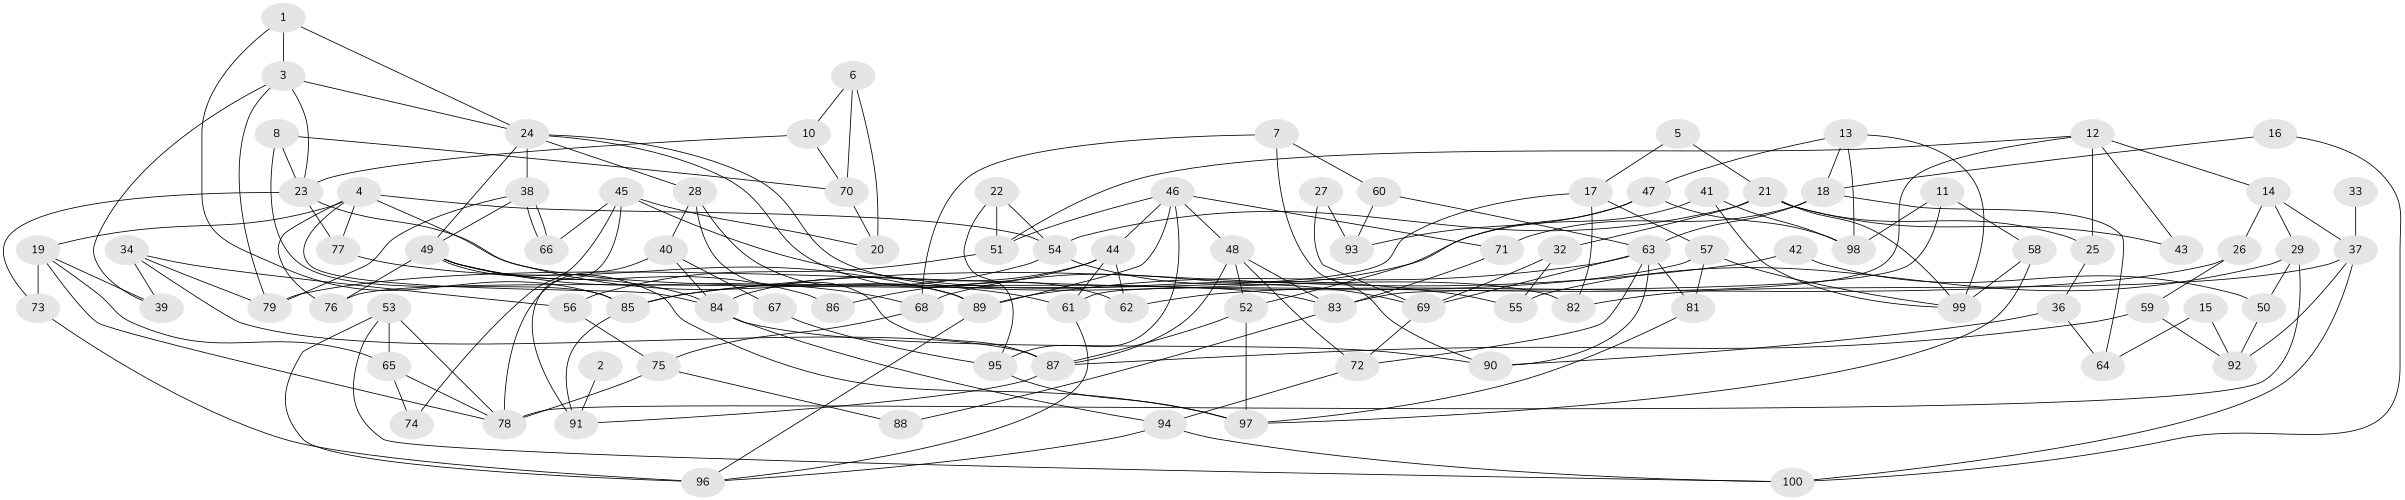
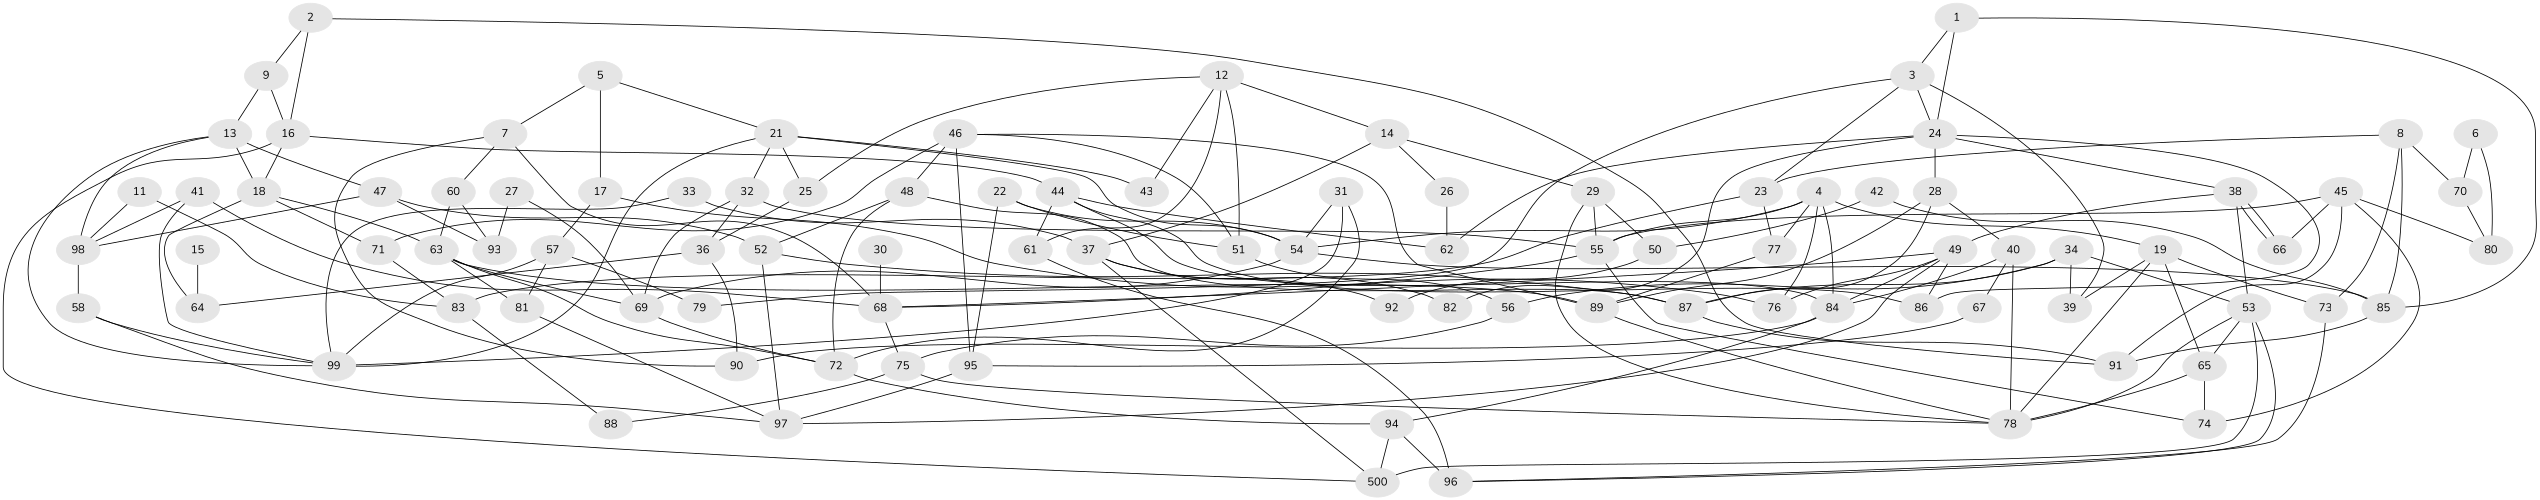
node "9": added
edge "2" -- "16": added
edge "5" -- "7": added
node "10": removed
edge "24" -- "49": now "24" -- "86"
node "31": added
edge "23" -- "73": now "8" -- "73"
edge "33" -- "99": added
edge "11" -- "58": now "98" -- "58"
edge "46" -- "44": now "16" -- "44"
edge "32" -- "36": added
edge "38" -- "79": now "38" -- "53"
node "20": label "20" -> "80"
node "30": added
edge "17" -- "82": removed
edge "48" -- "83": removed
edge "34" -- "79": now "34" -- "53"
edge "4" -- "61": now "4" -- "55"
edge "55" -- "68": added
node "59": removed
edge "15" -- "92": removed
edge "63" -- "90": removed
edge "55" -- "74": added
edge "89" -- "96": now "89" -- "78"
node "100": label "100" -> "500"
